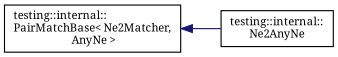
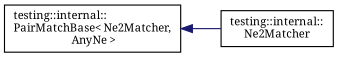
node "testing::internal:: Ne2AnyNe": label "testing::internal:: Ne2AnyNe" -> "testing::internal:: Ne2Matcher"
